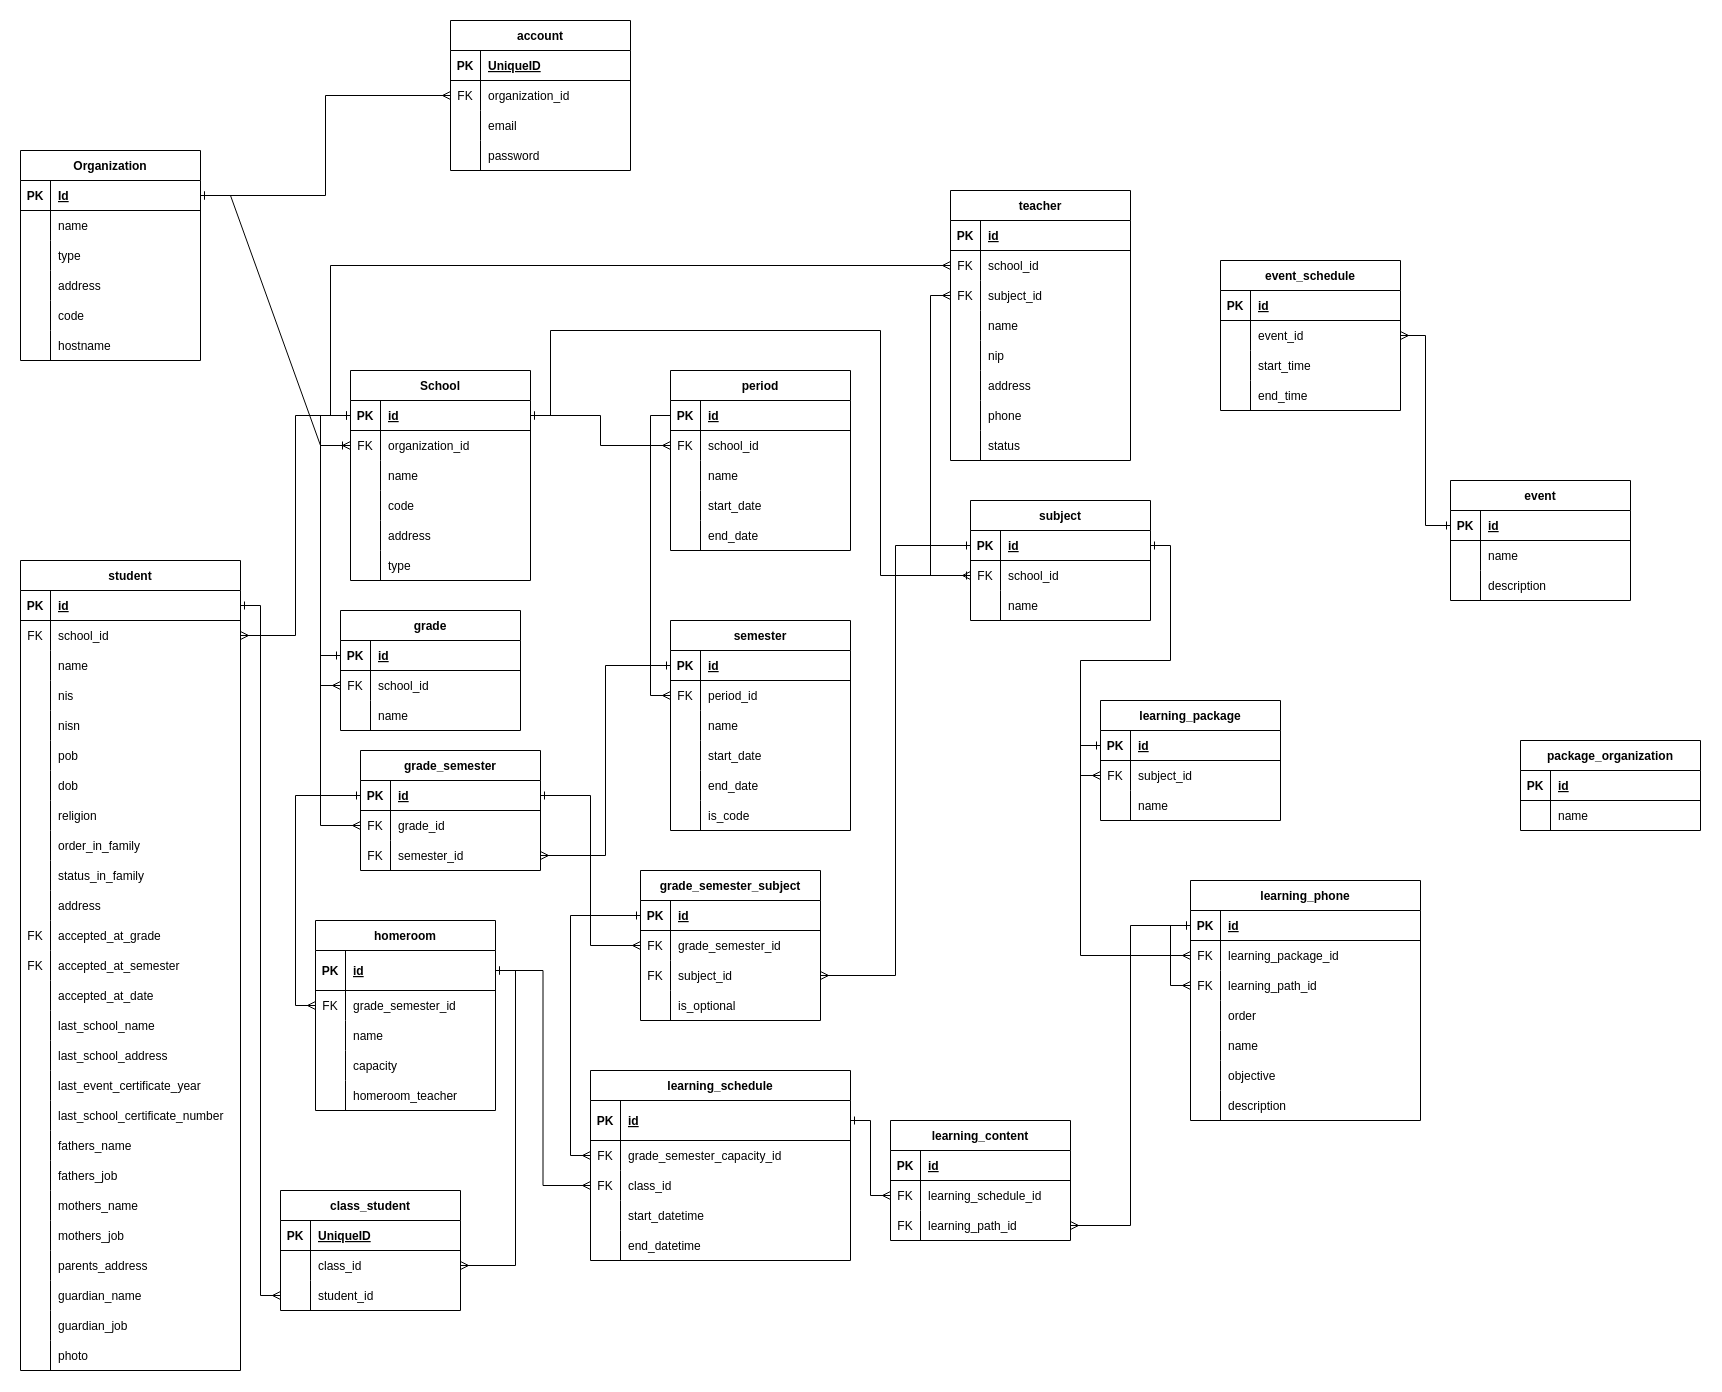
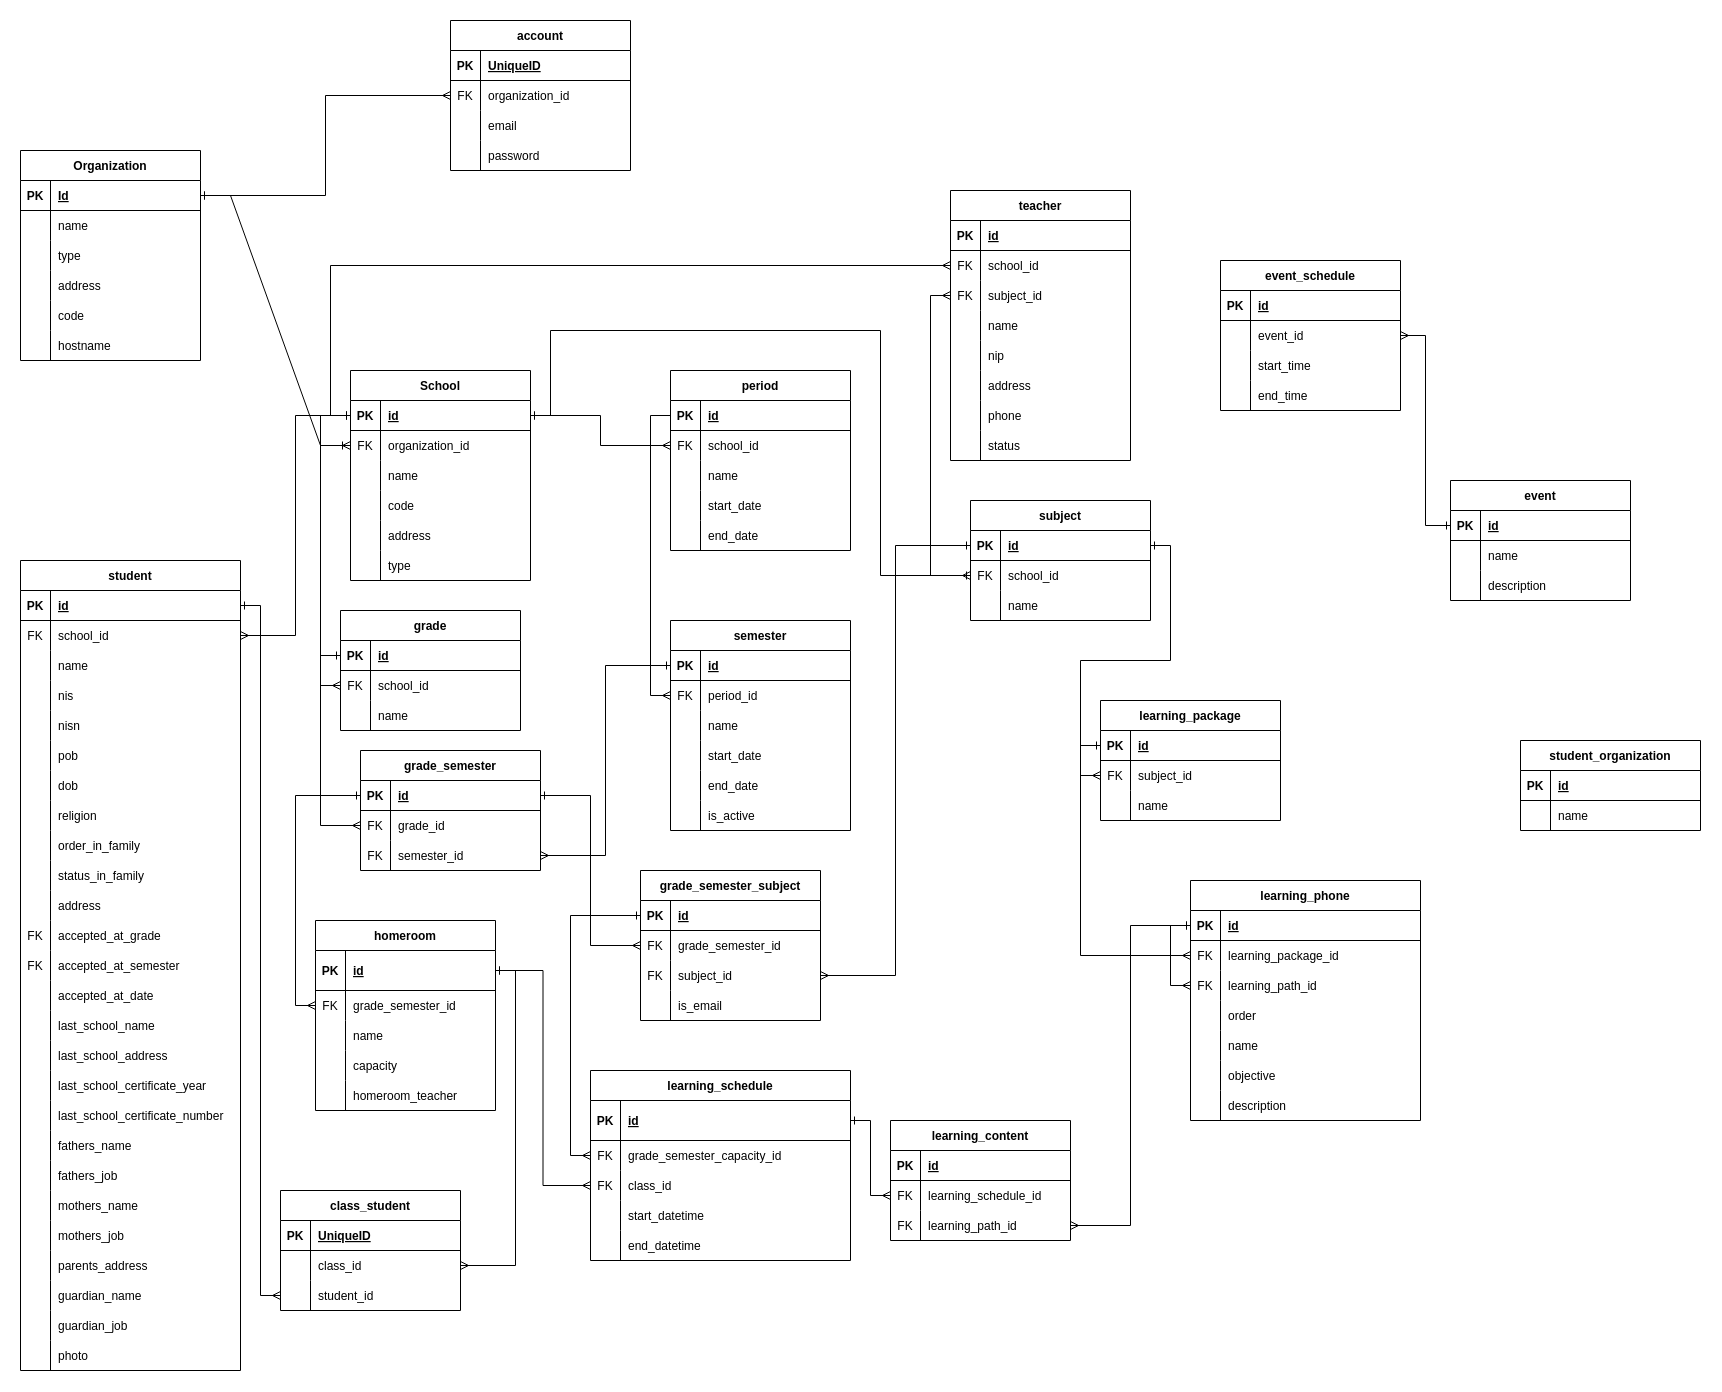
node "package_organization": label "package_organization" -> "student_organization"
node "is_code": label "is_code" -> "is_active"
node "is_optional": label "is_optional" -> "is_email"
node "last_event_certificate_year": label "last_event_certificate_year" -> "last_school_certificate_year"
